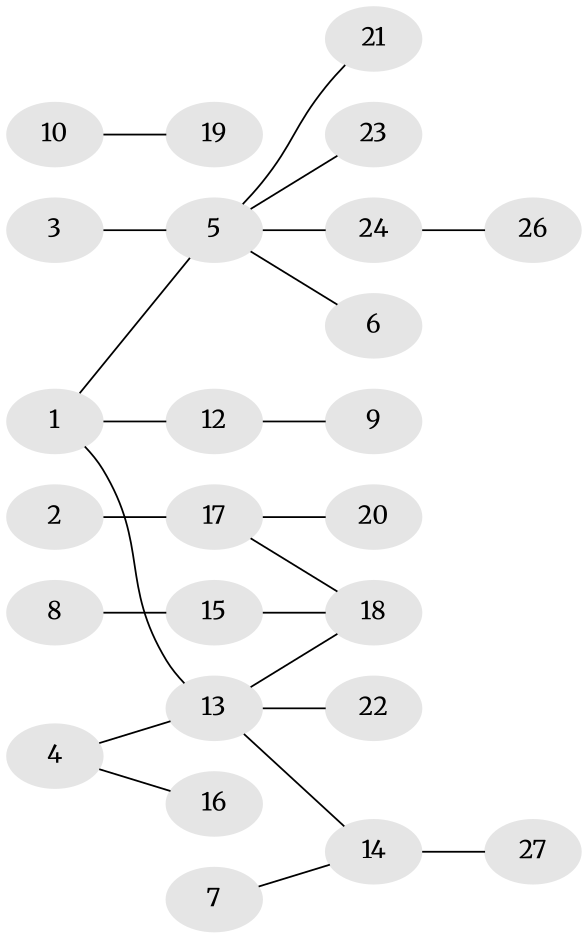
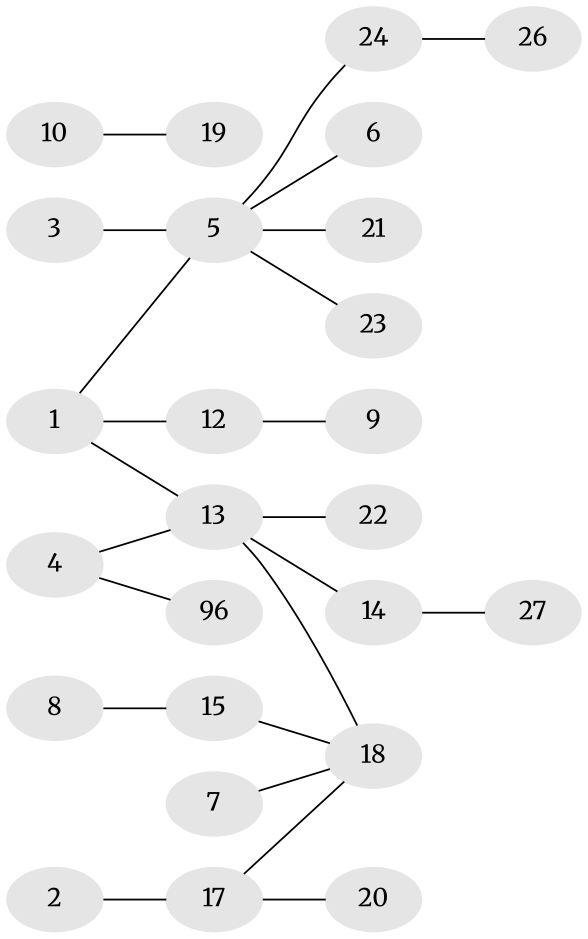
node "16": label "16" -> "96"
edge "14" -- "7": now "18" -- "7"
